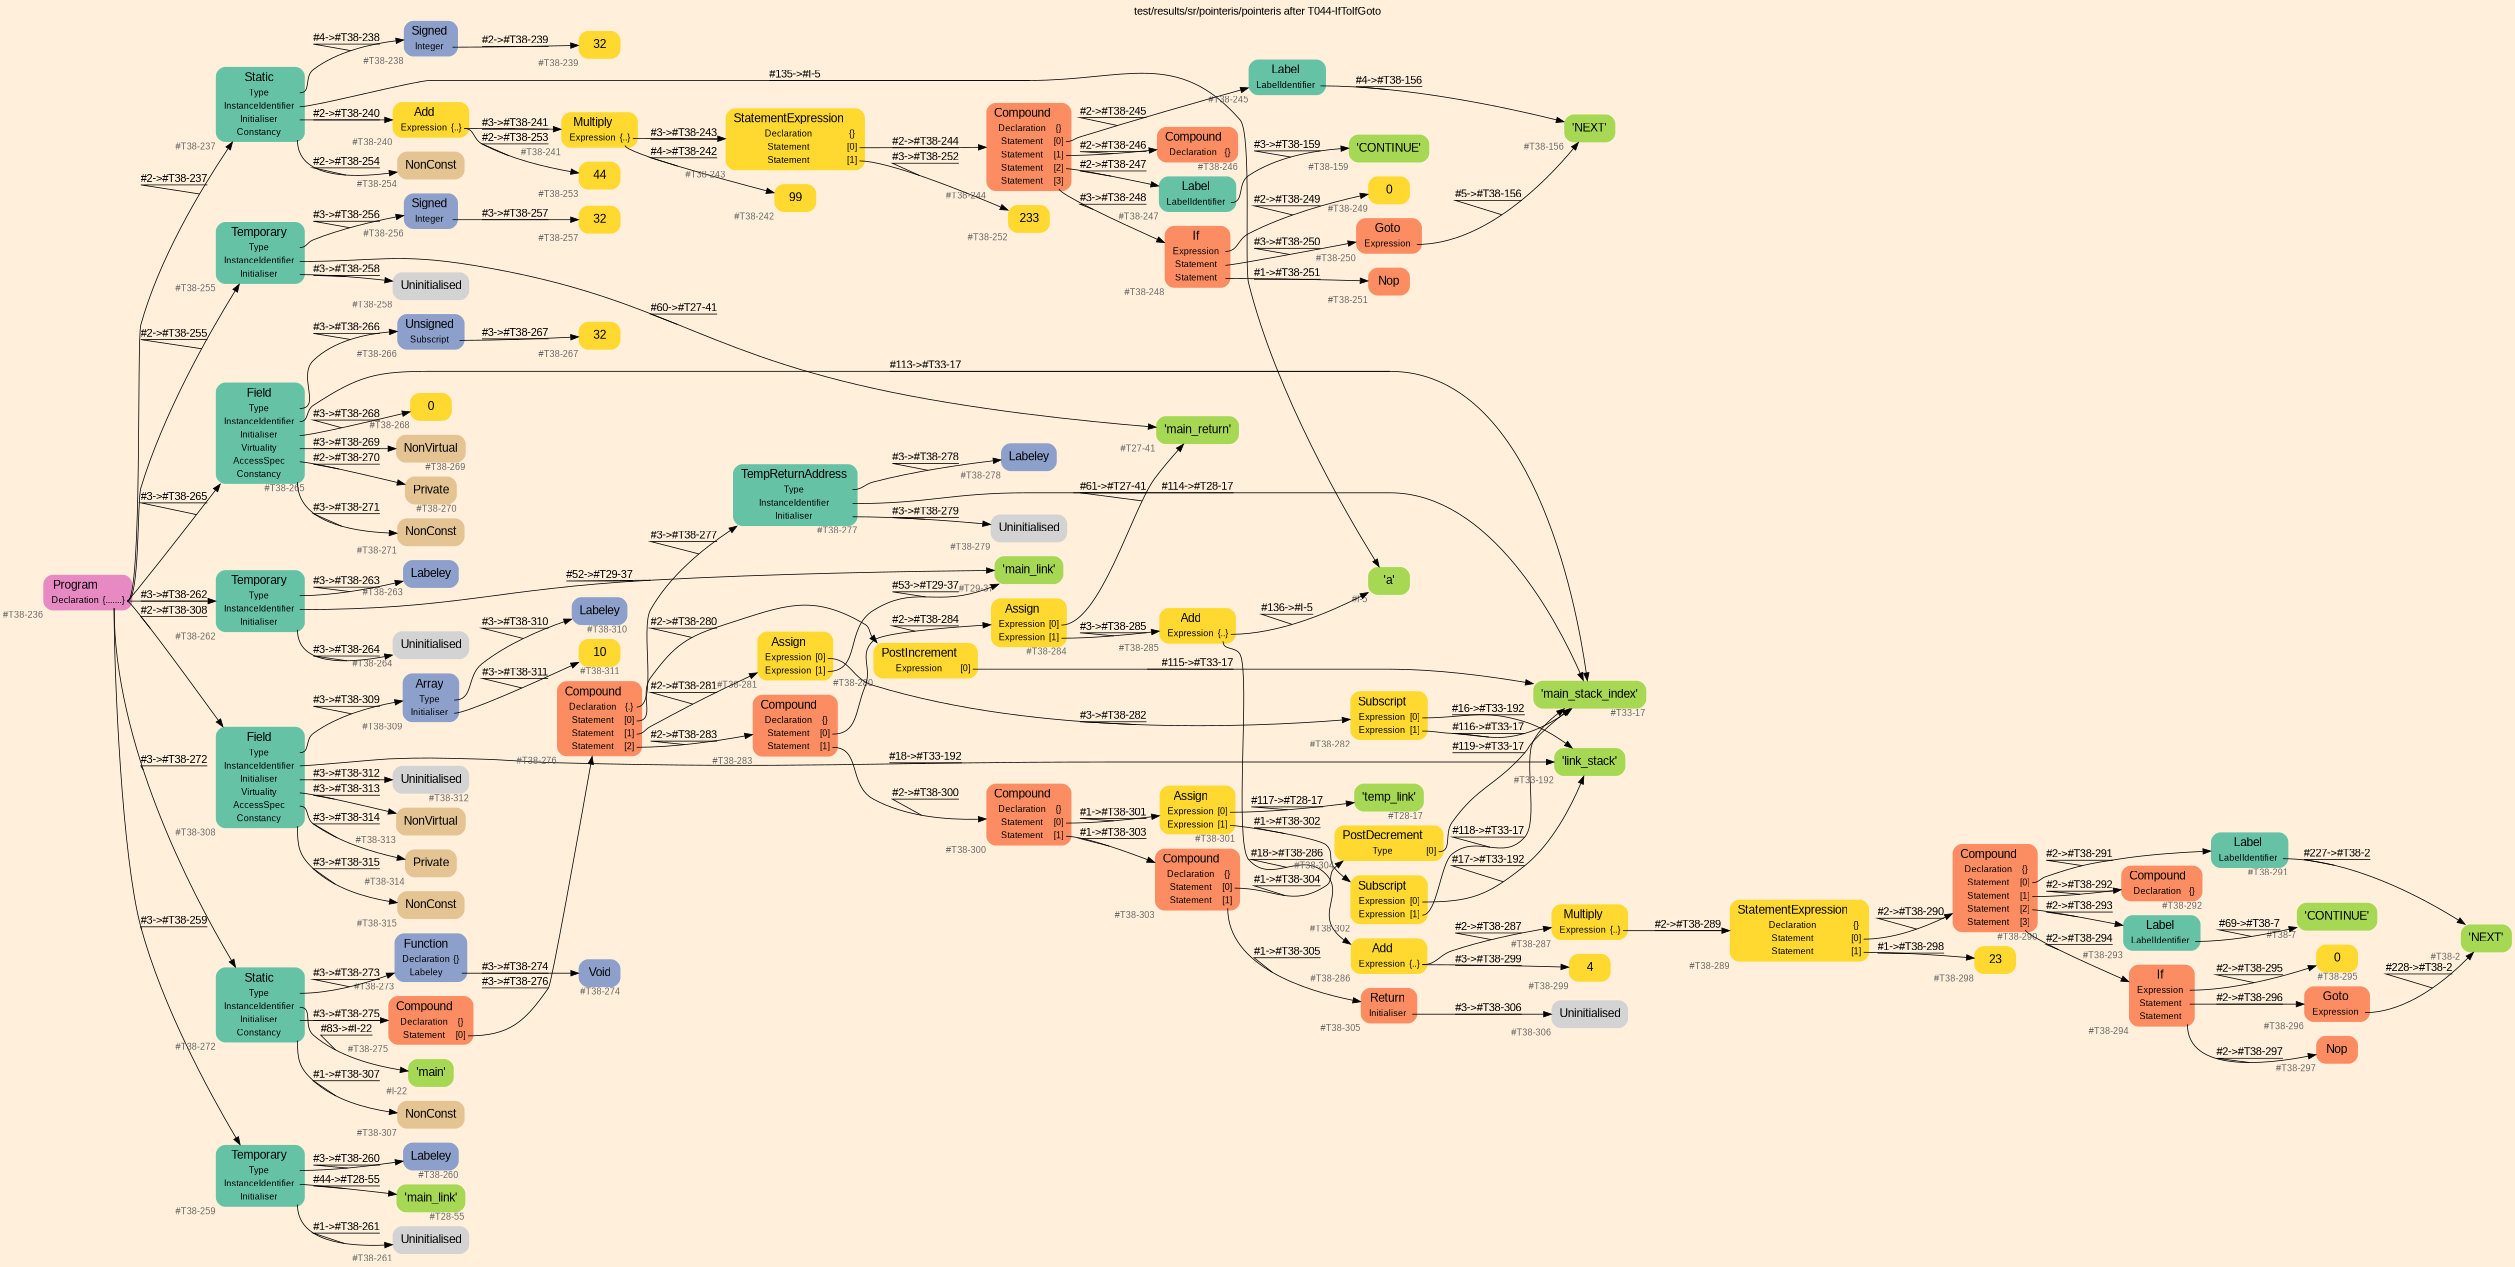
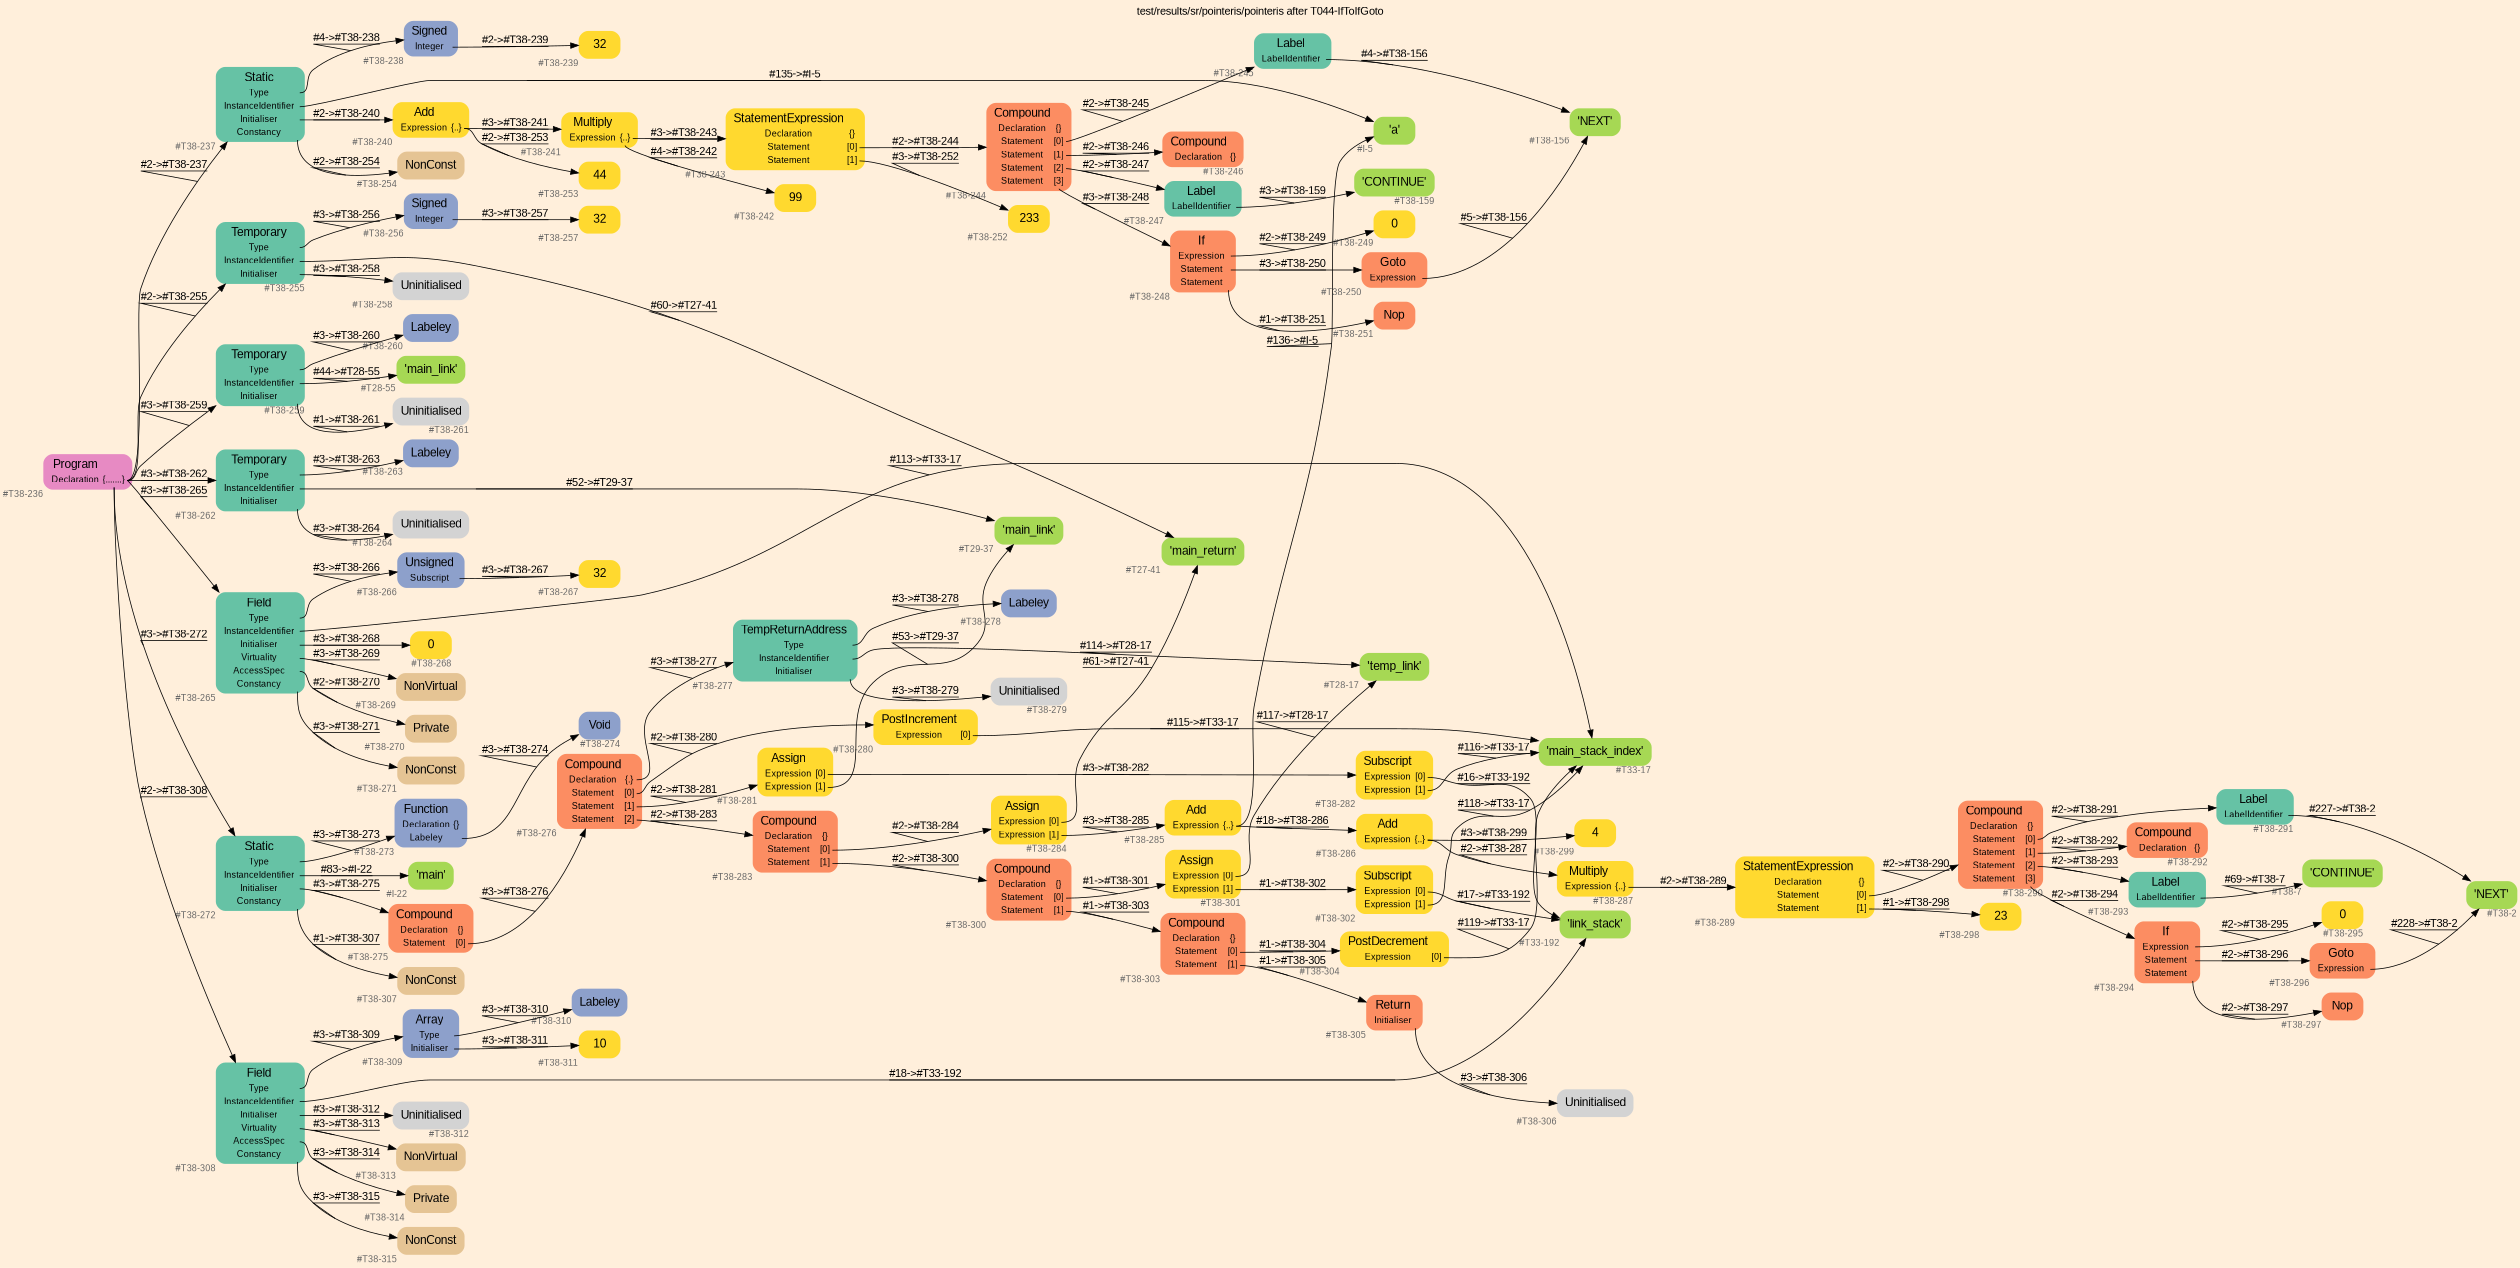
edge "TempReturnAddress" -> "'main_stack_index'": now "TempReturnAddress" -> "'temp_link'"
node "PostDecrement": text "Type" -> "Expression"
